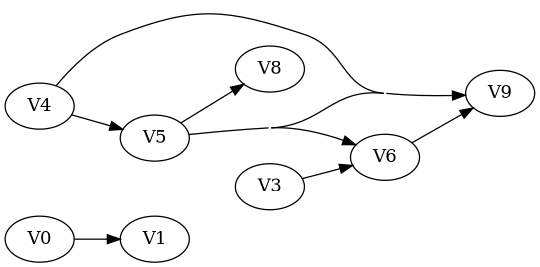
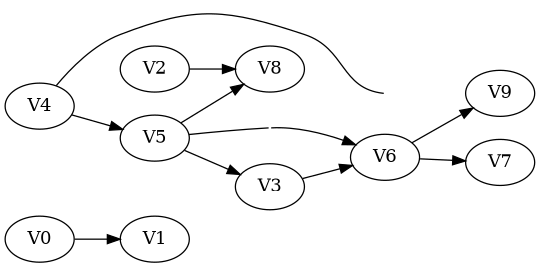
node "V2": added
edge "V5" -> "V9": now "V5" -> "V3"
node "V7": added
